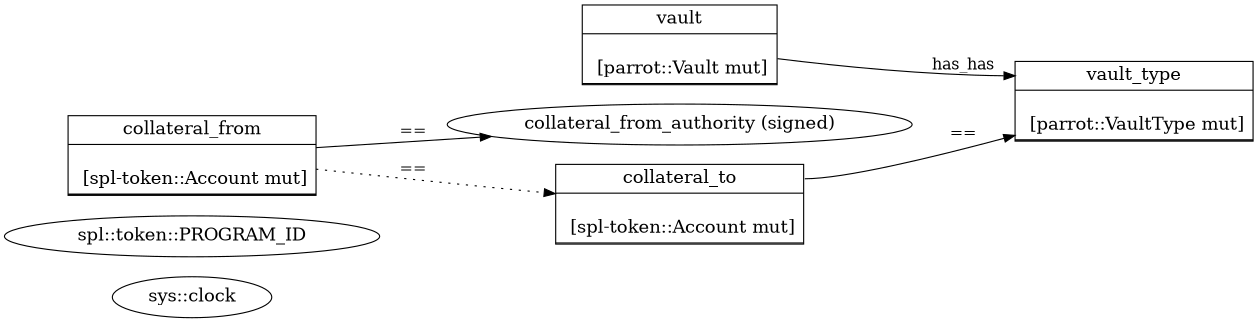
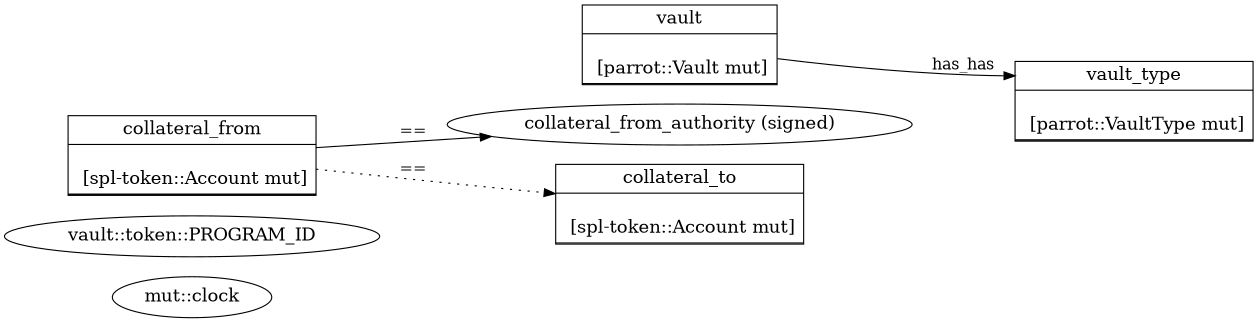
edge "collateral_to" -> "vault_type": removed, label "=="
node "spl::token::PROGRAM_ID": label "spl::token::PROGRAM_ID" -> "vault::token::PROGRAM_ID"
node "sys::clock": label "sys::clock" -> "mut::clock"
